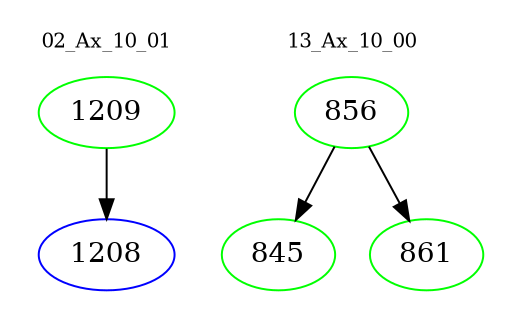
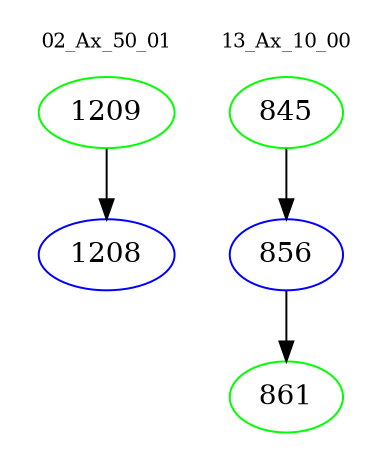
cluster "02_Ax_10_01": label "02_Ax_10_01" -> "02_Ax_50_01"
node "856": color green -> blue
edge "856" -> "845": reversed
